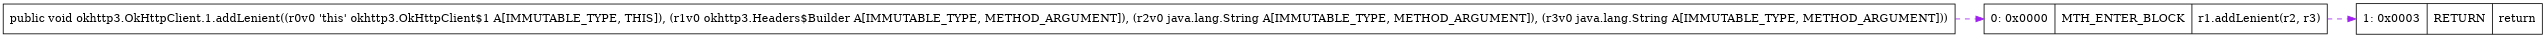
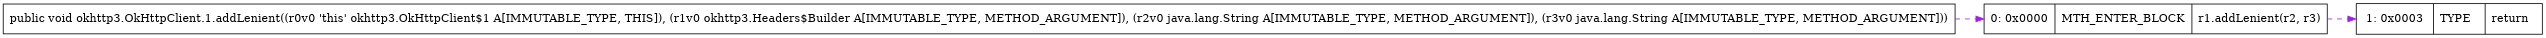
node "1: 0x0003": text "RETURN" -> "TYPE"
